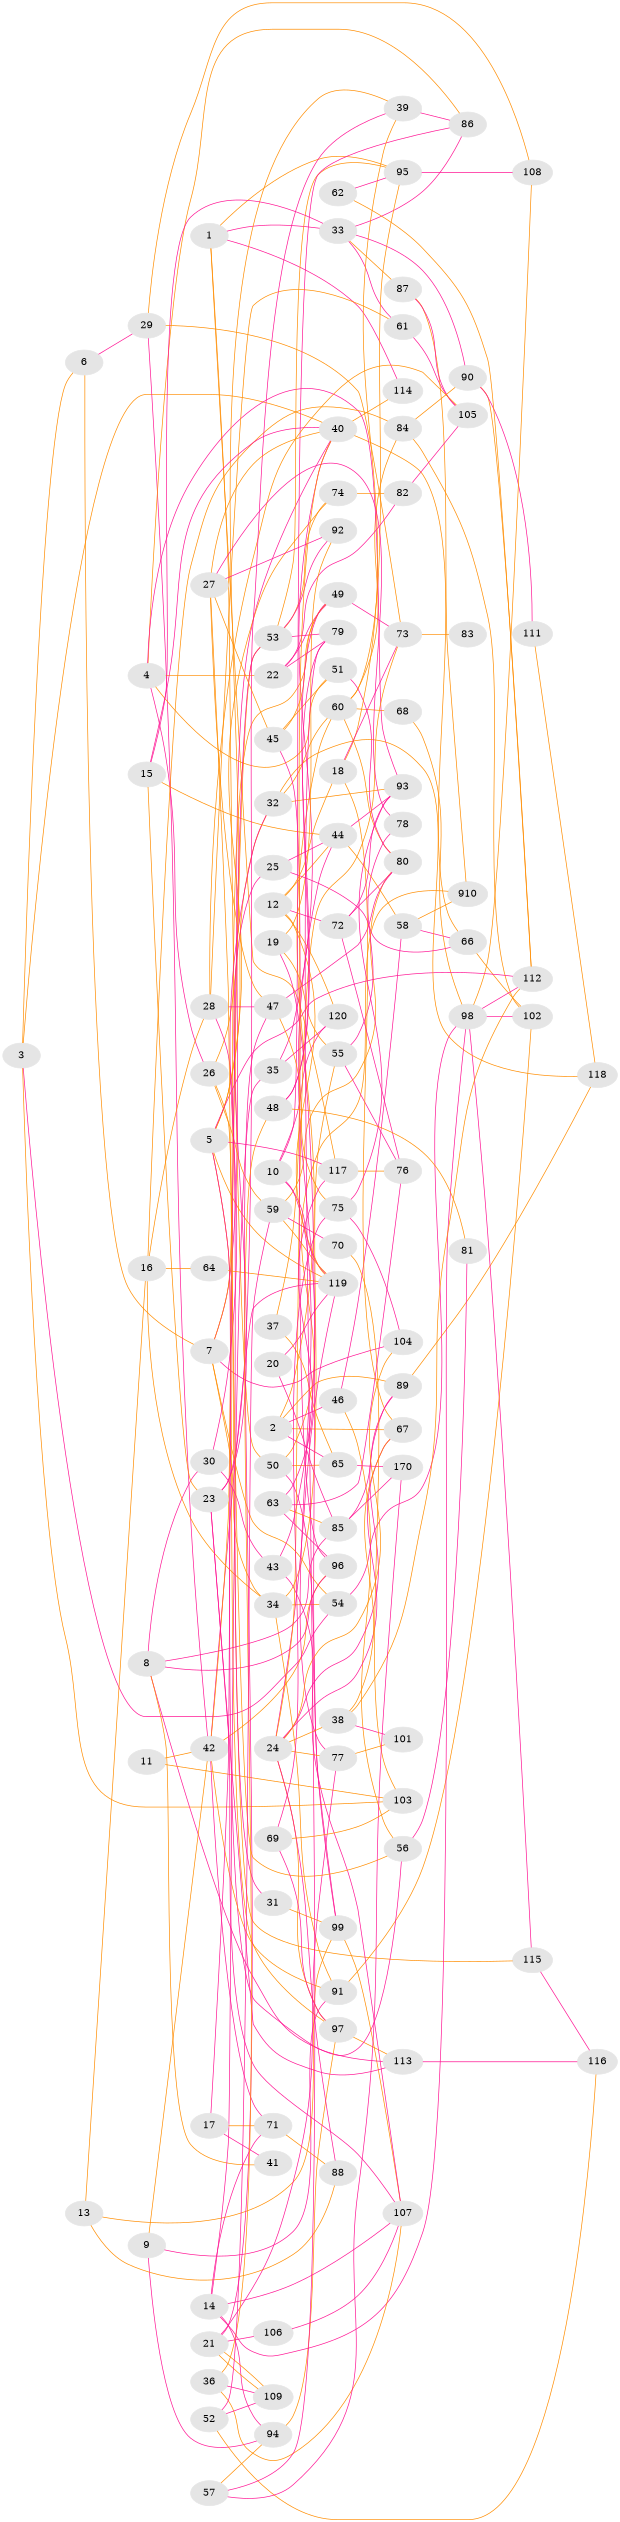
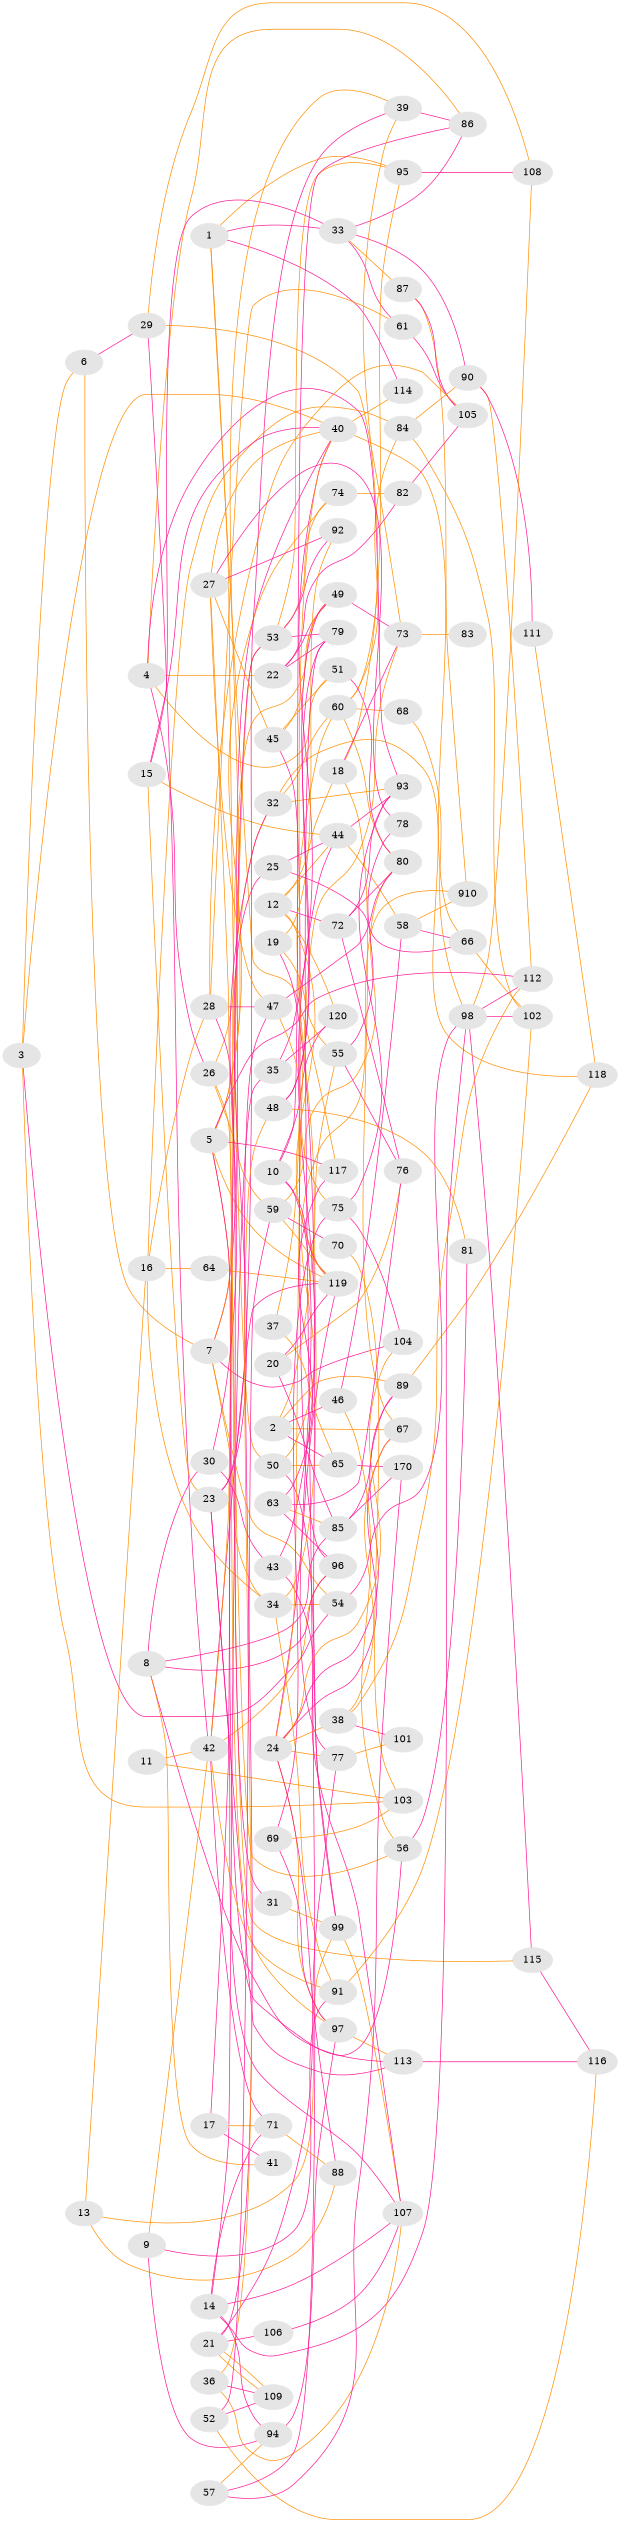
node "62": removed
edge "117" -- "76": now "20" -- "76"
edge "97" -- "94": color darkorange -> deeppink
